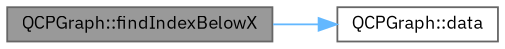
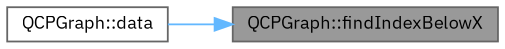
edge "QCPGraph::findIndexBelowX" -> "QCPGraph::data": reversed
